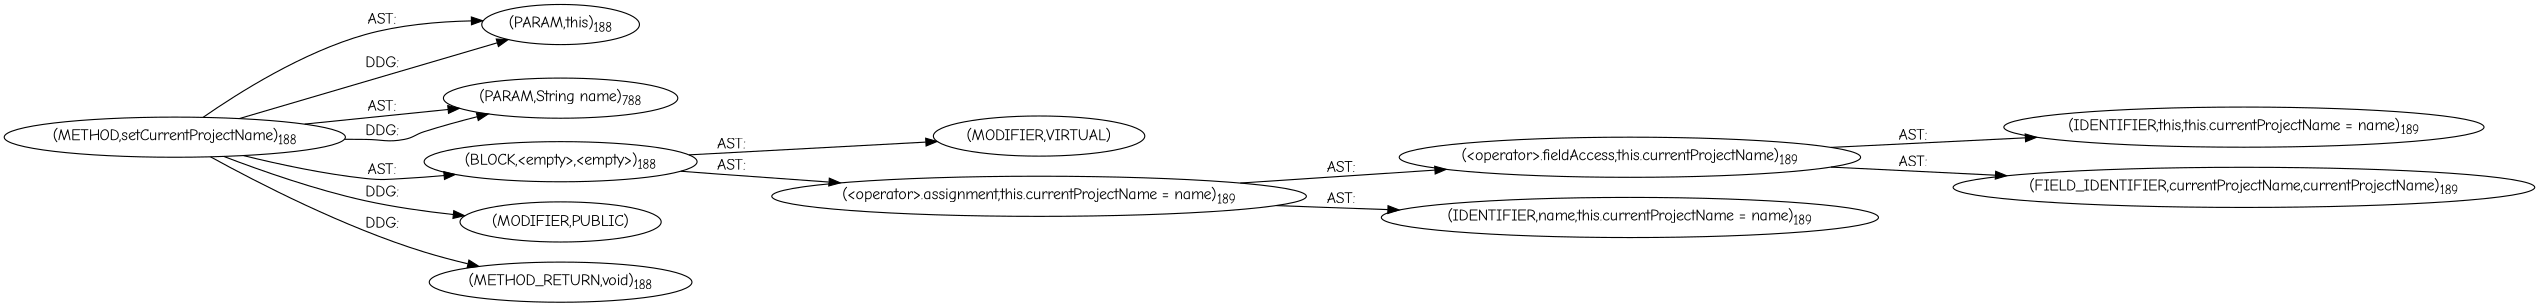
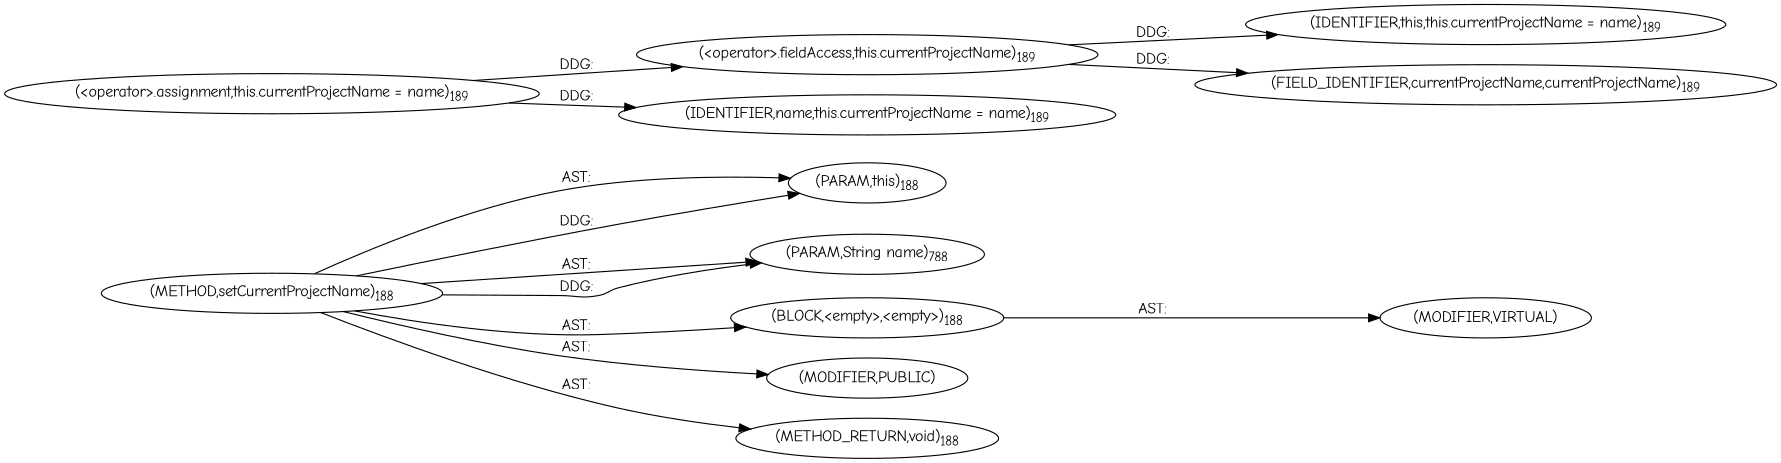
edge "(<operator>.fieldAccess,this.currentProjectName)" -> "(IDENTIFIER,this,this.currentProjectName = name)": label "AST: " -> "DDG: "
edge "(<operator>.fieldAccess,this.currentProjectName)" -> "(FIELD_IDENTIFIER,currentProjectName,currentProjectName)": label "AST: " -> "DDG: "
edge "(<operator>.assignment,this.currentProjectName = name)" -> "(<operator>.fieldAccess,this.currentProjectName)": label "AST: " -> "DDG: "
edge "(BLOCK,<empty>,<empty>)" -> "(<operator>.assignment,this.currentProjectName = name)": removed, label "AST:"
edge "(METHOD,setCurrentProjectName)" -> "(MODIFIER,PUBLIC)": label "DDG: " -> "AST: "
edge "(<operator>.assignment,this.currentProjectName = name)" -> "(IDENTIFIER,name,this.currentProjectName = name)": label "AST: " -> "DDG: "
edge "(METHOD,setCurrentProjectName)" -> "(METHOD_RETURN,void)": label "DDG: " -> "AST: "
